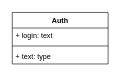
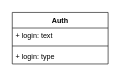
node "+ text: type": label "+ text: type" -> "+ login: type"
